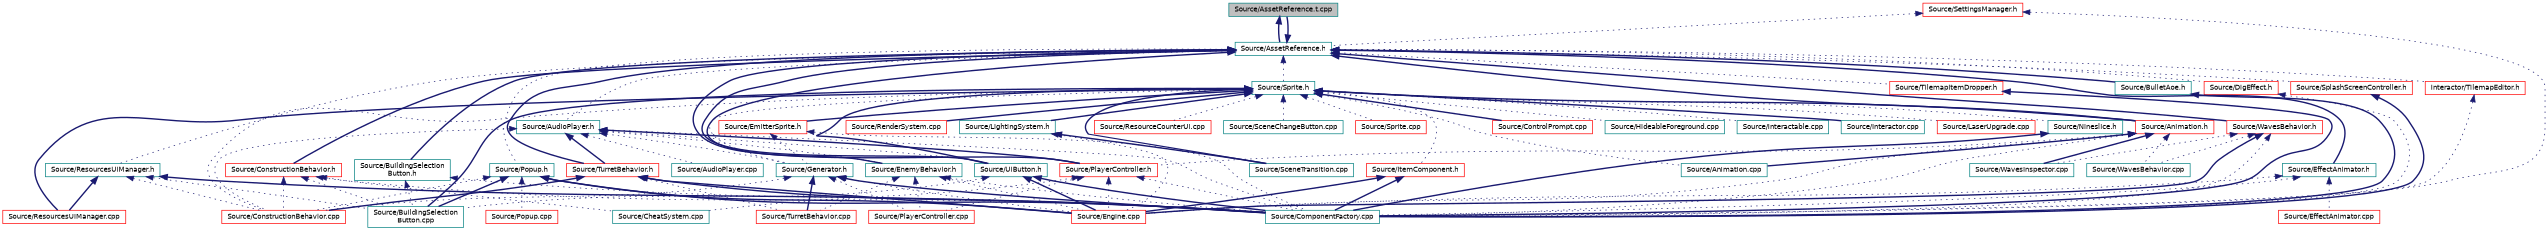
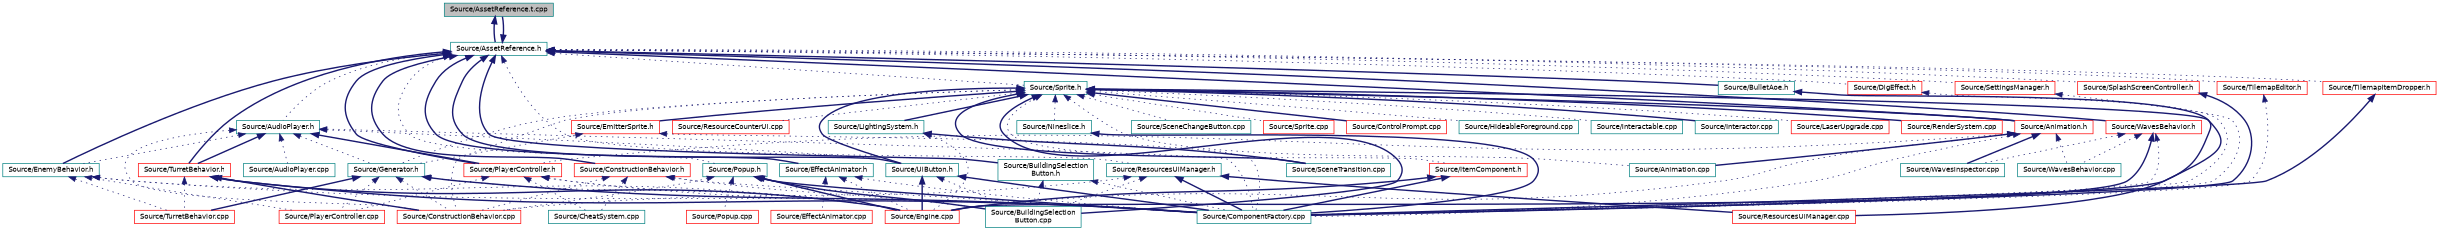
edge "Source/AssetReference.h" -> "Source/SettingsManager.h": reversed
node "Interactor/TilemapEditor.h": label "Interactor/TilemapEditor.h" -> "Source/TilemapEditor.h"
